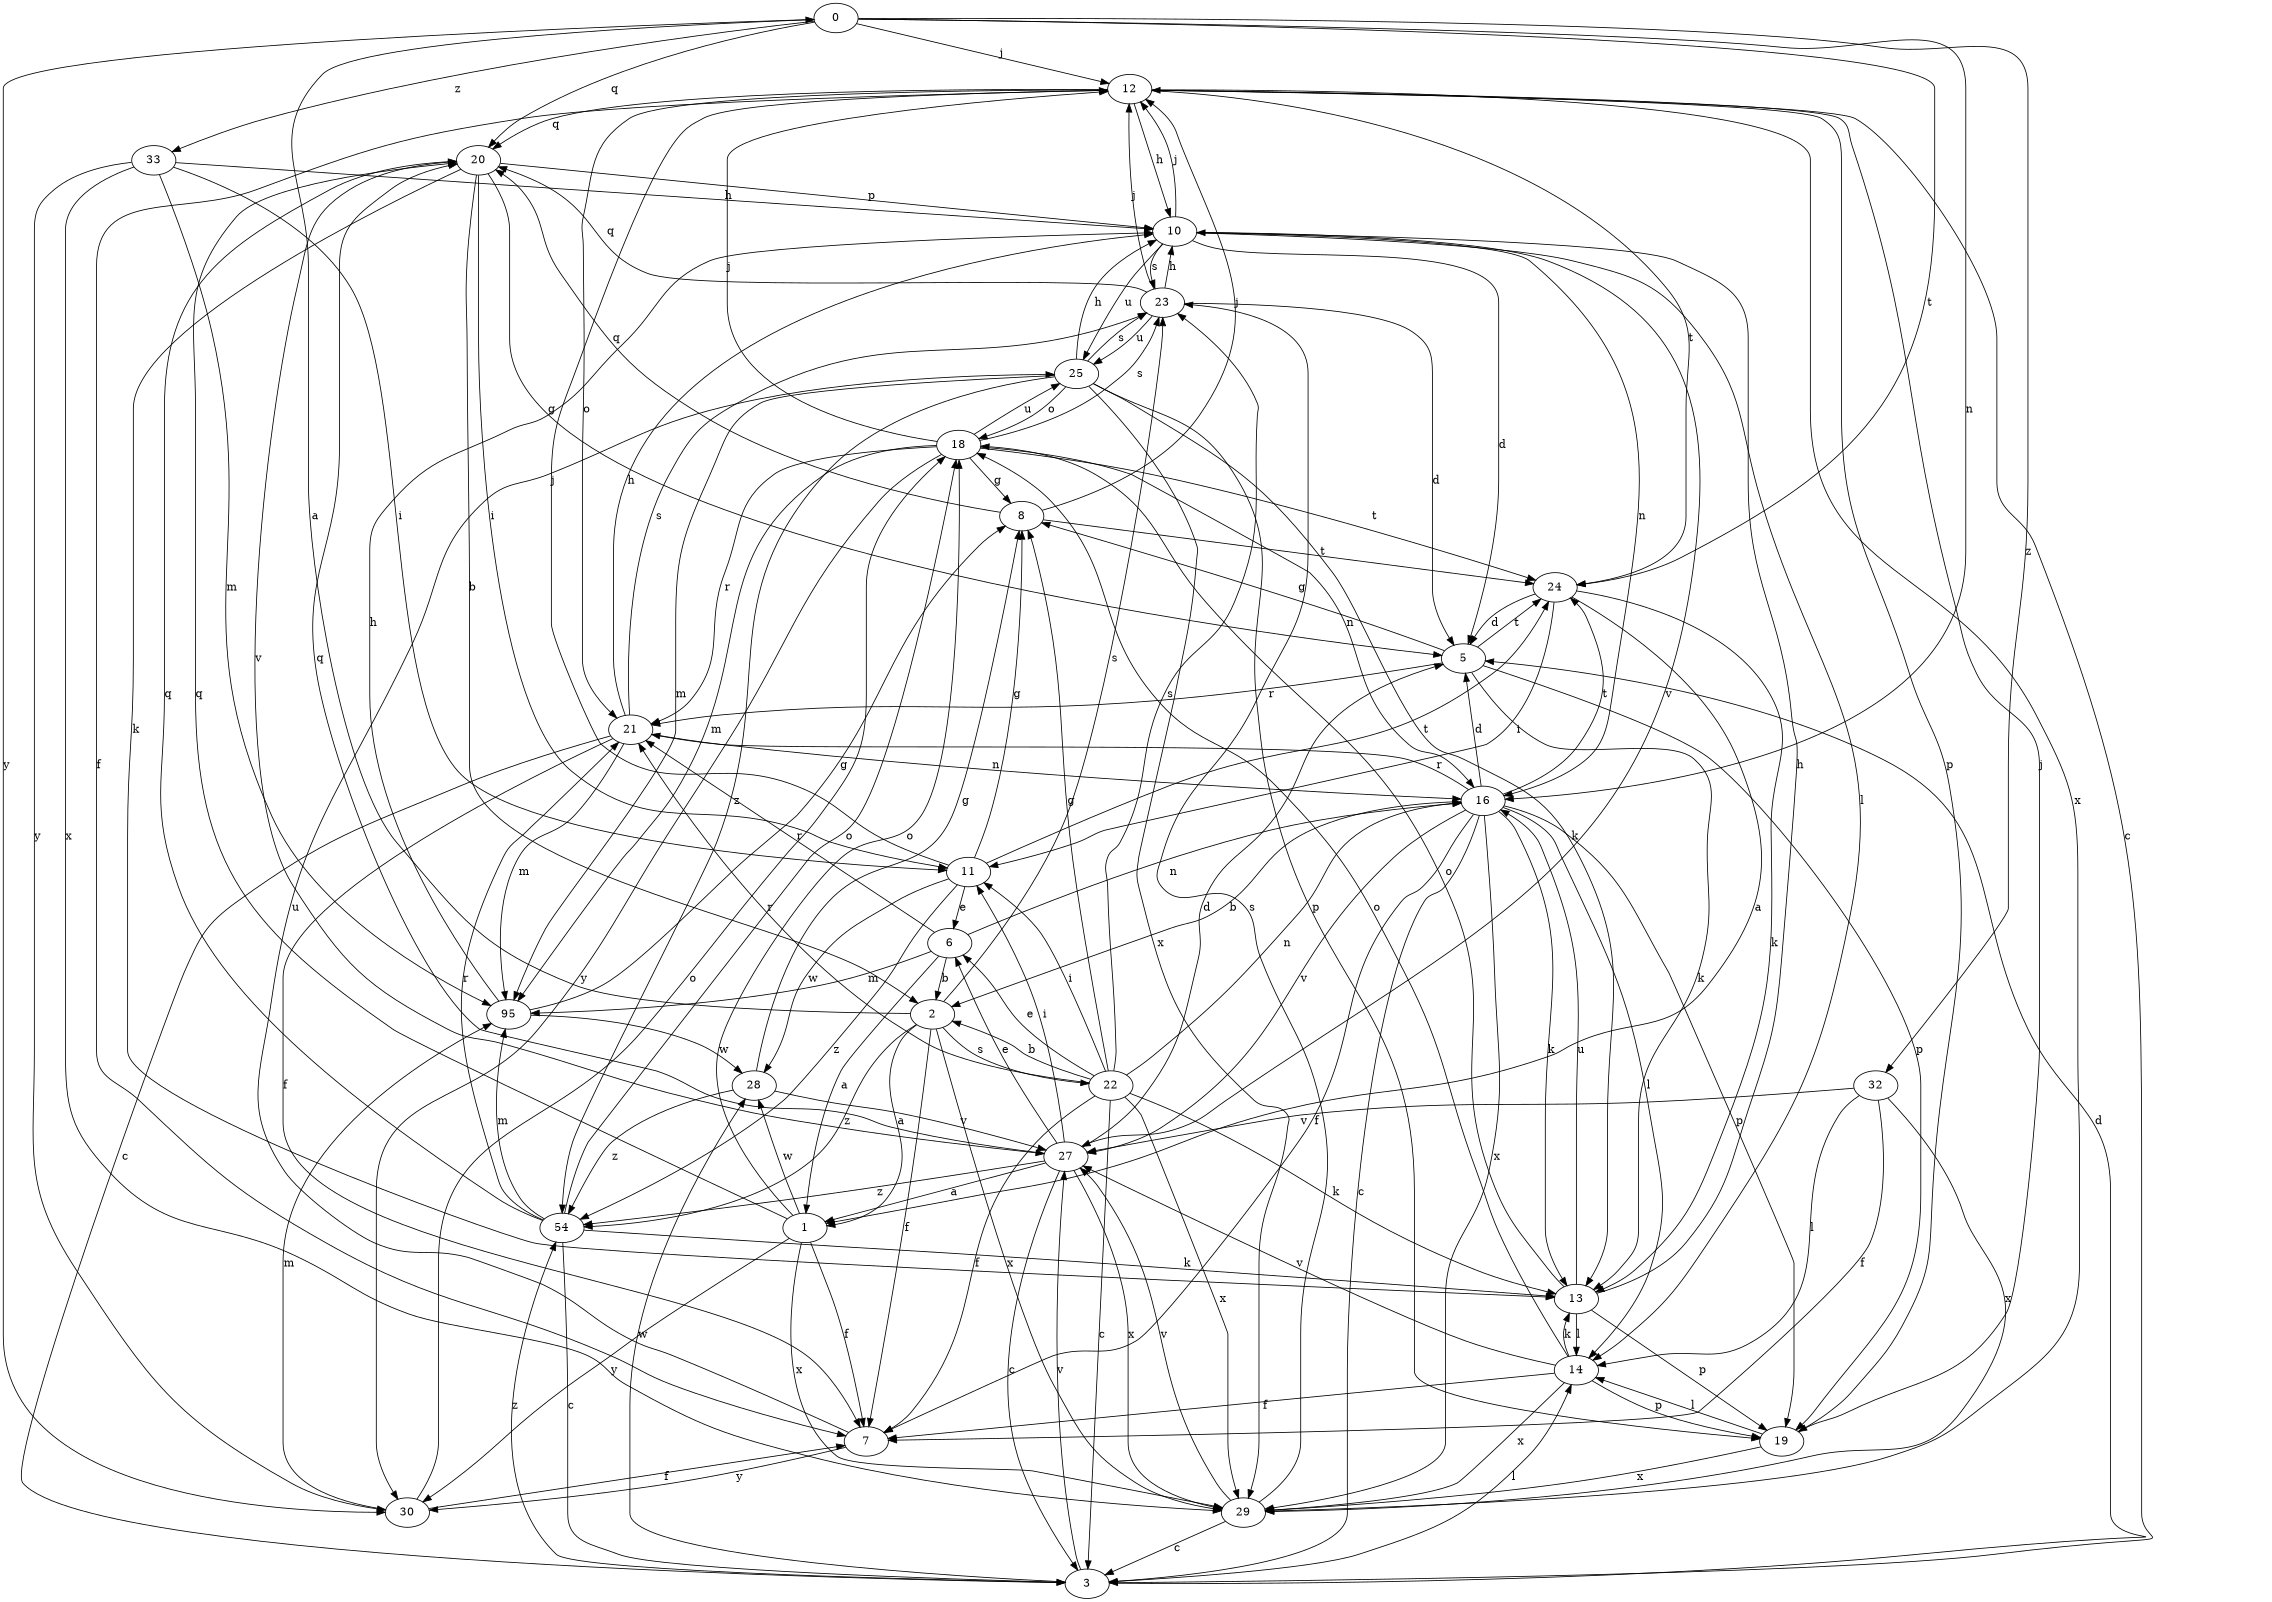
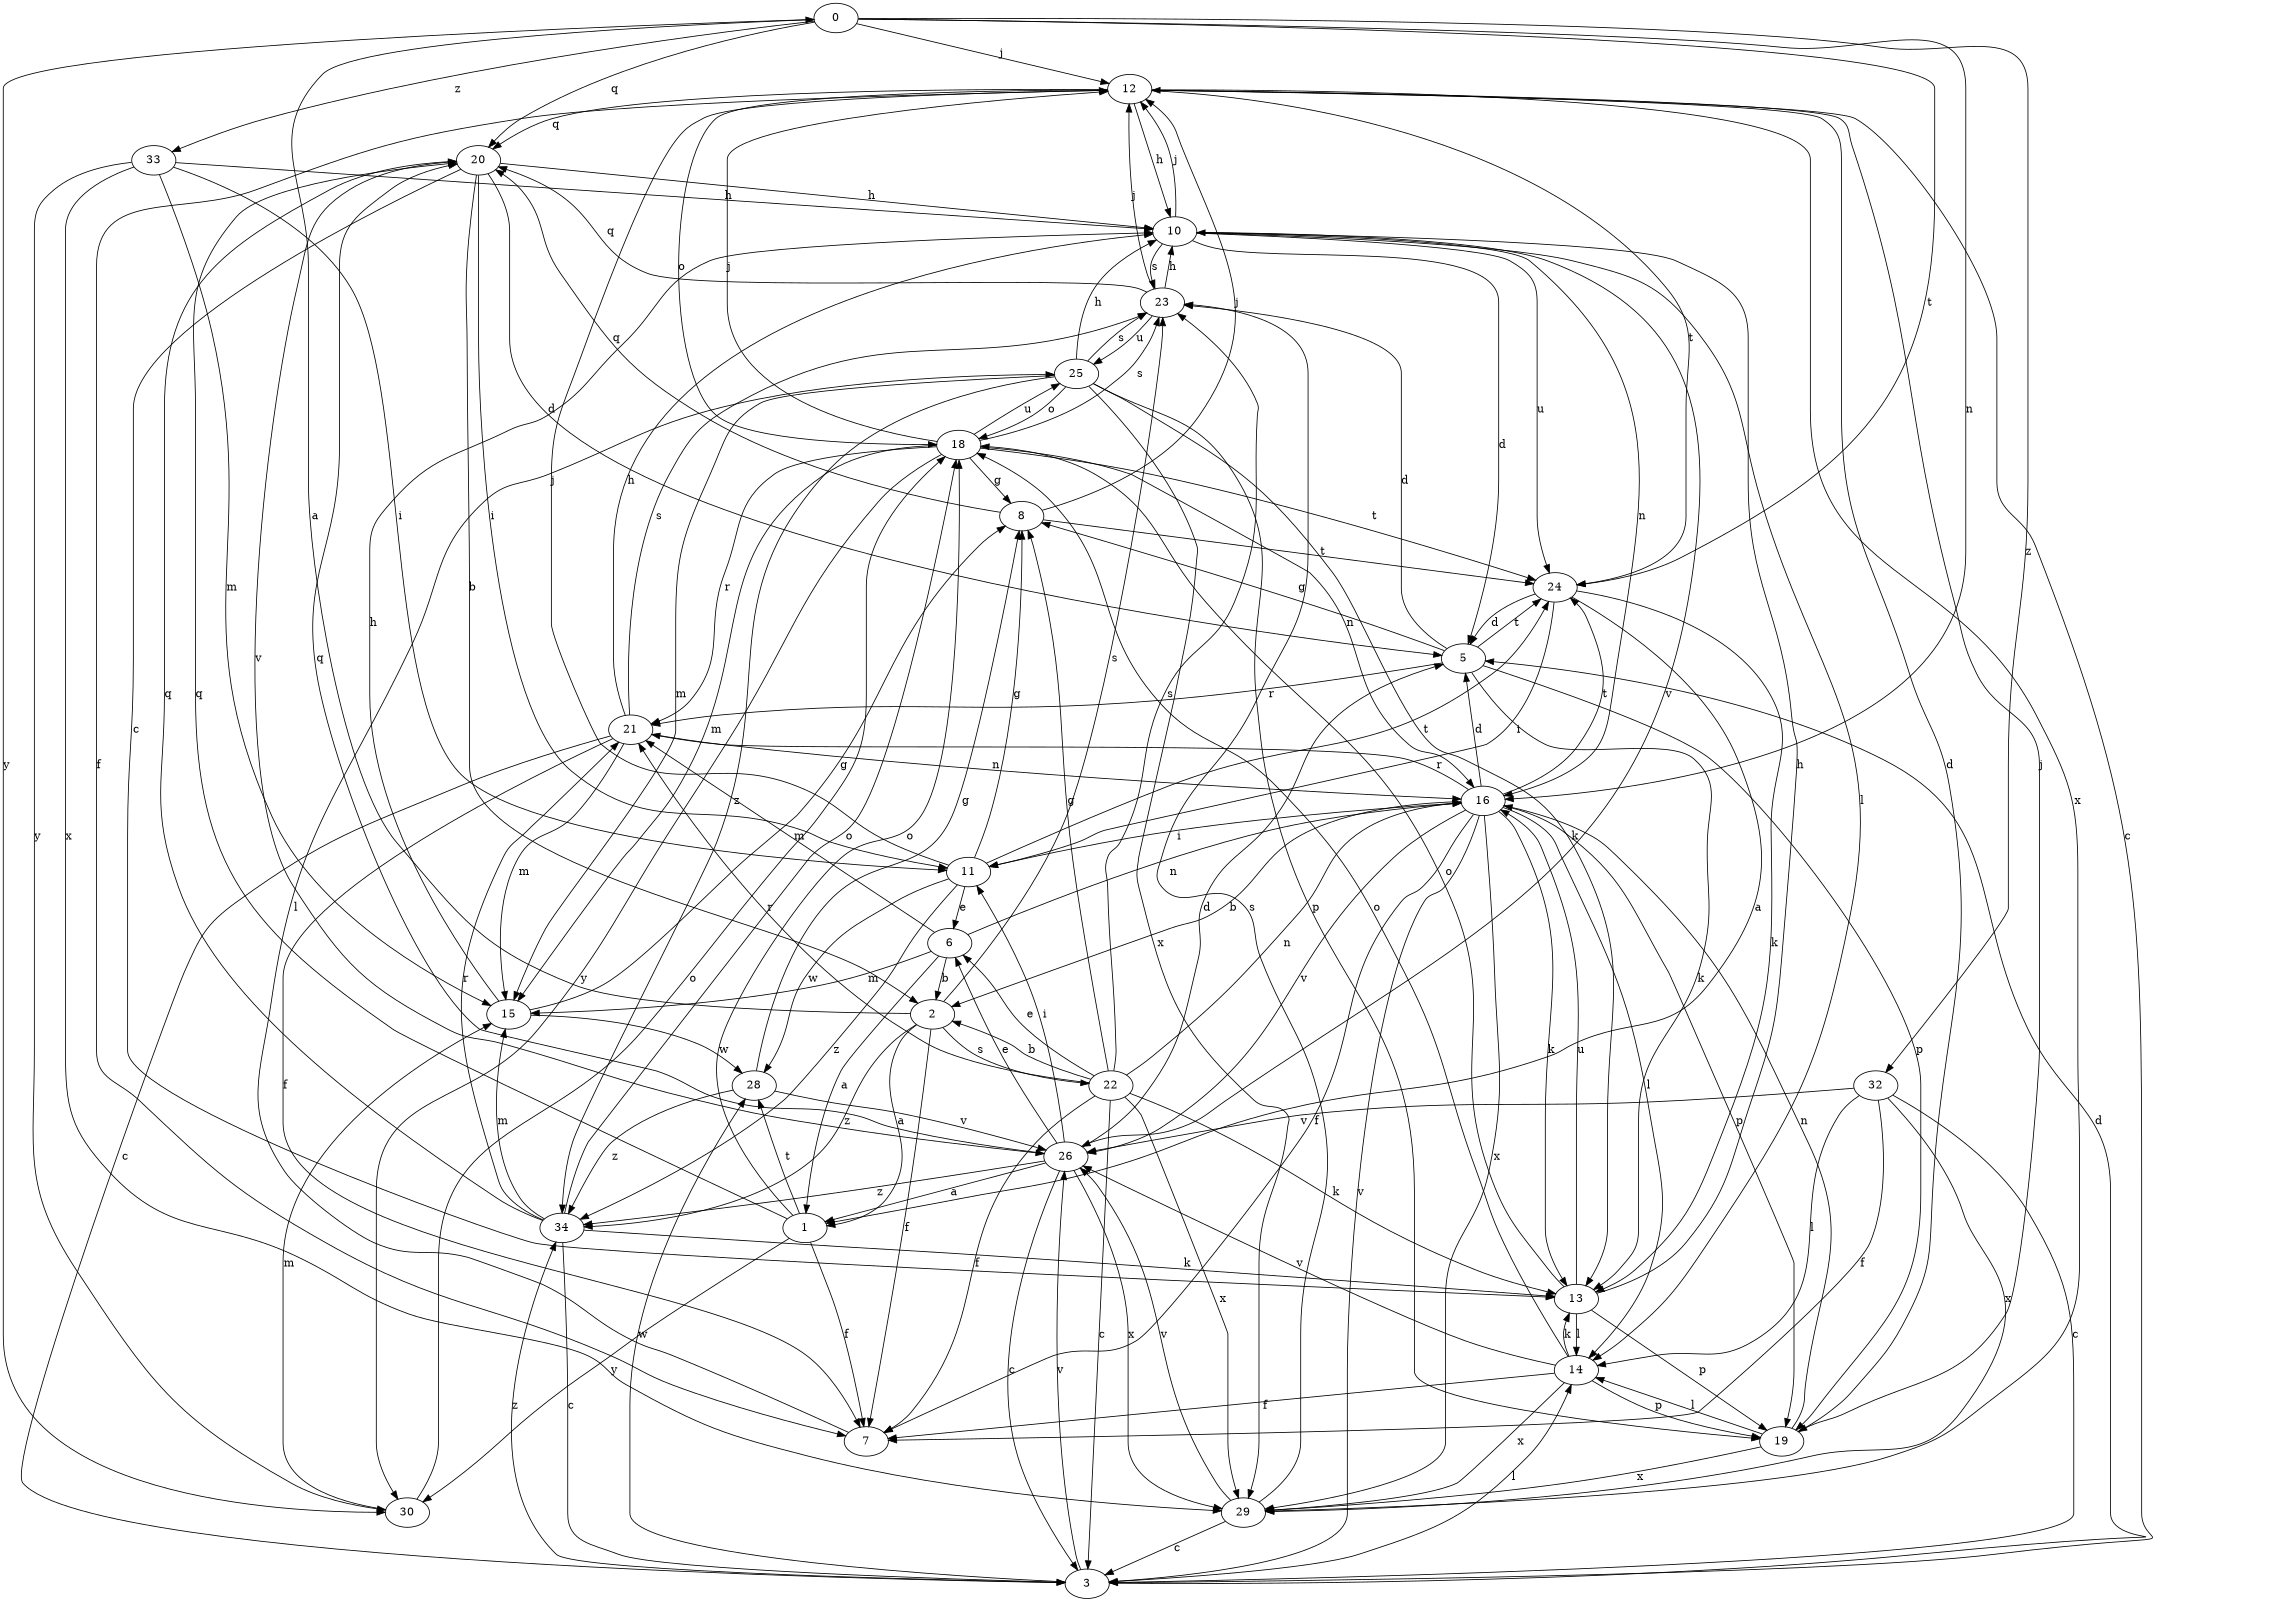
edge "12" -> "21": now "12" -> "18"
edge "20" -> "10": label "p" -> "h"
edge "10" -> "25": now "10" -> "24"
edge "23" -> "5": reversed
edge "20" -> "5": label "g" -> "d"
edge "20" -> "13": label "k" -> "c"
edge "12" -> "19": label "p" -> "d"
edge "6" -> "21": label "r" -> "m"
edge "7" -> "25": label "u" -> "l"
edge "22" -> "11": now "16" -> "11"
node "95": label "95" -> "15"
edge "19" -> "16": added, label "n"
edge "1" -> "28": label "w" -> "t"
node "27": label "27" -> "26"
edge "16" -> "3": label "c" -> "v"
node "54": label "54" -> "34"
edge "2" -> "29": removed, label "x"
edge "1" -> "29": removed, label "x"
edge "30" -> "7": removed, label "f"
edge "7" -> "30": removed, label "y"
edge "32" -> "3": added, label "c"
